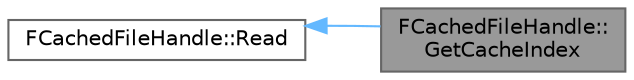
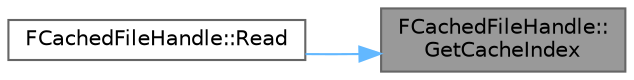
edge "FCachedFileHandle:: GetCacheIndex" -> "FCachedFileHandle::Read": reversed
